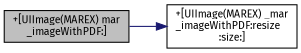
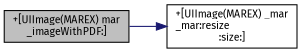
node "+[UIImage(MAREX) _mar _imageWithPDF:resize :size:]": label "+[UIImage(MAREX) _mar _imageWithPDF:resize :size:]" -> "+[UIImage(MAREX) _mar _mar:resize :size:]"
